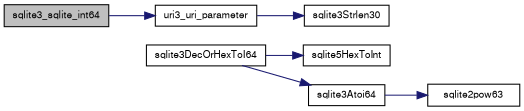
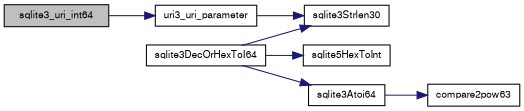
node "sqlite3_sqlite_int64": label "sqlite3_sqlite_int64" -> "sqlite3_uri_int64"
edge "sqlite3DecOrHexToI64" -> "sqlite3Strlen30": added
node "sqlite2pow63": label "sqlite2pow63" -> "compare2pow63"
